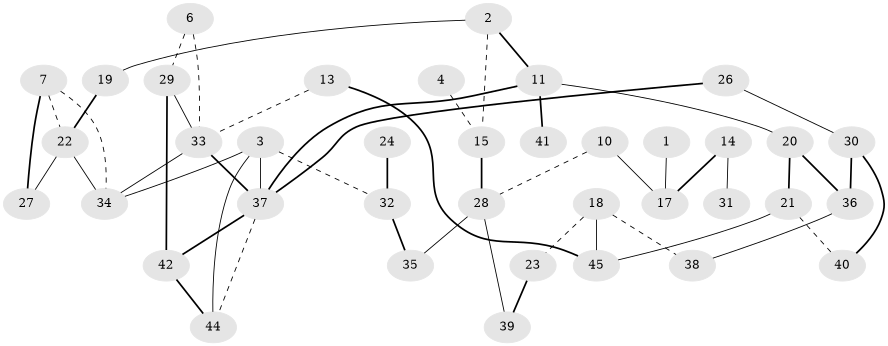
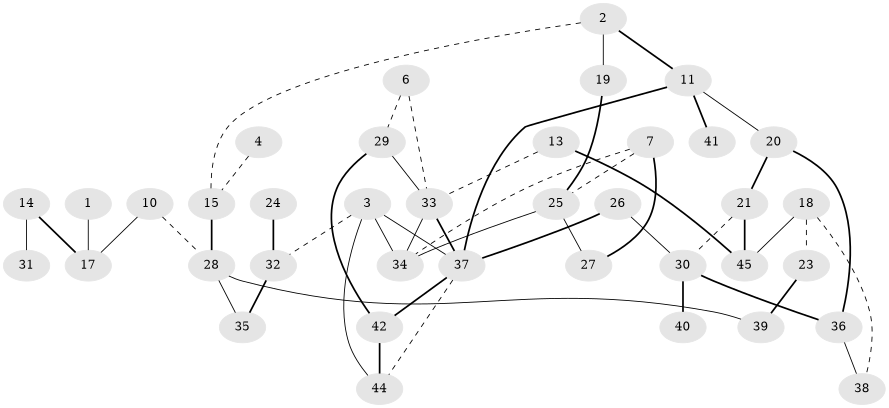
node "22": label "22" -> "25"
edge "21" -- "40": now "21" -- "30"
edge "21" -- "45": style solid -> bold
